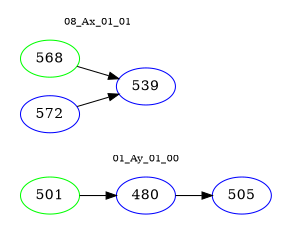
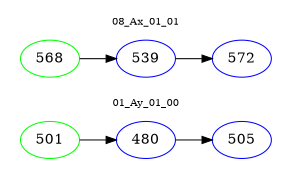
edge "572" -> "539": reversed
